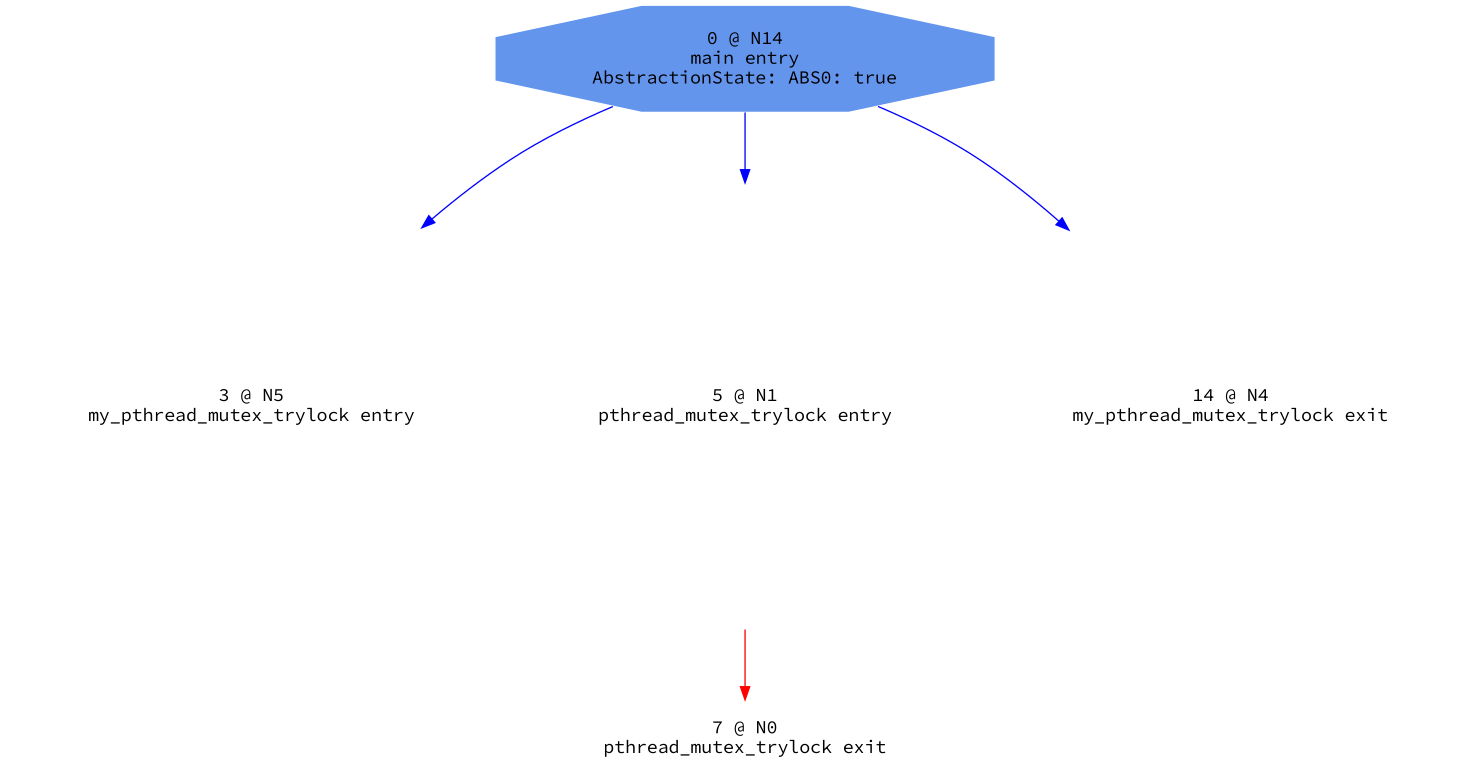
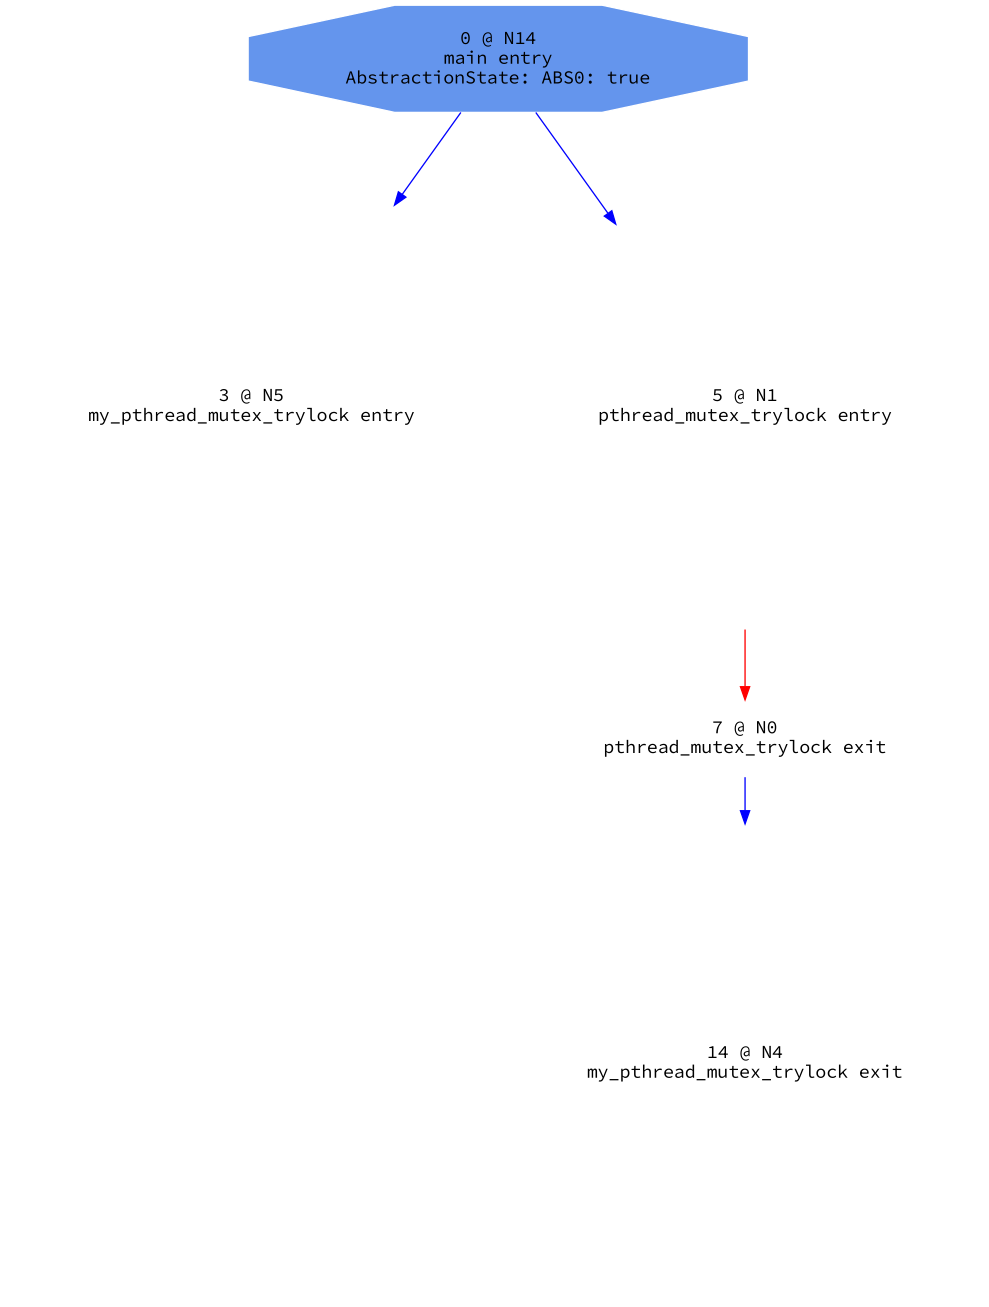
edge "0 @ N14 main entry AbstractionState: ABS0: true" -> "14 @ N4 my_pthread_mutex_trylock exit": now "7 @ N0 pthread_mutex_trylock exit" -> "14 @ N4 my_pthread_mutex_trylock exit"
